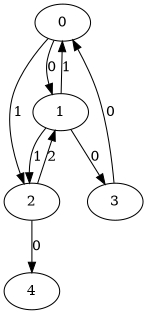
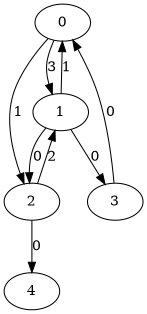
edge "0" -> "1": label "0" -> "3"
edge "1" -> "2": label "1" -> "0"
